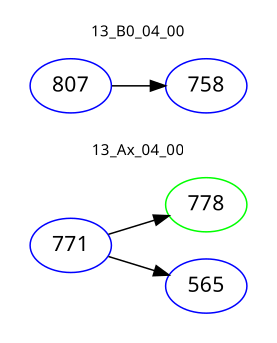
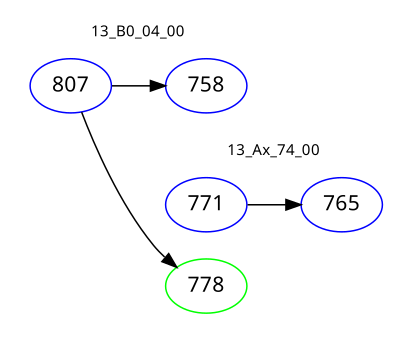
cluster "13_Ax_04_00": label "13_Ax_04_00" -> "13_Ax_74_00"
edge "771" -> "778": now "807" -> "778"
node "565": label "565" -> "765"
